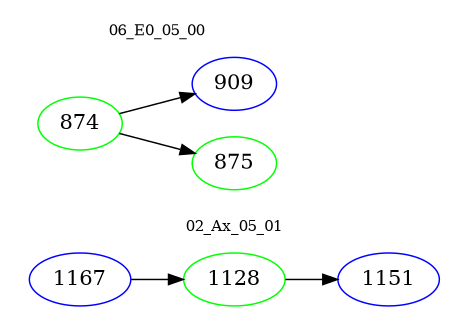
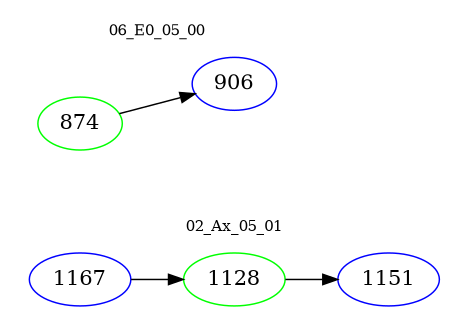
node "909": label "909" -> "906"
node "875": removed
